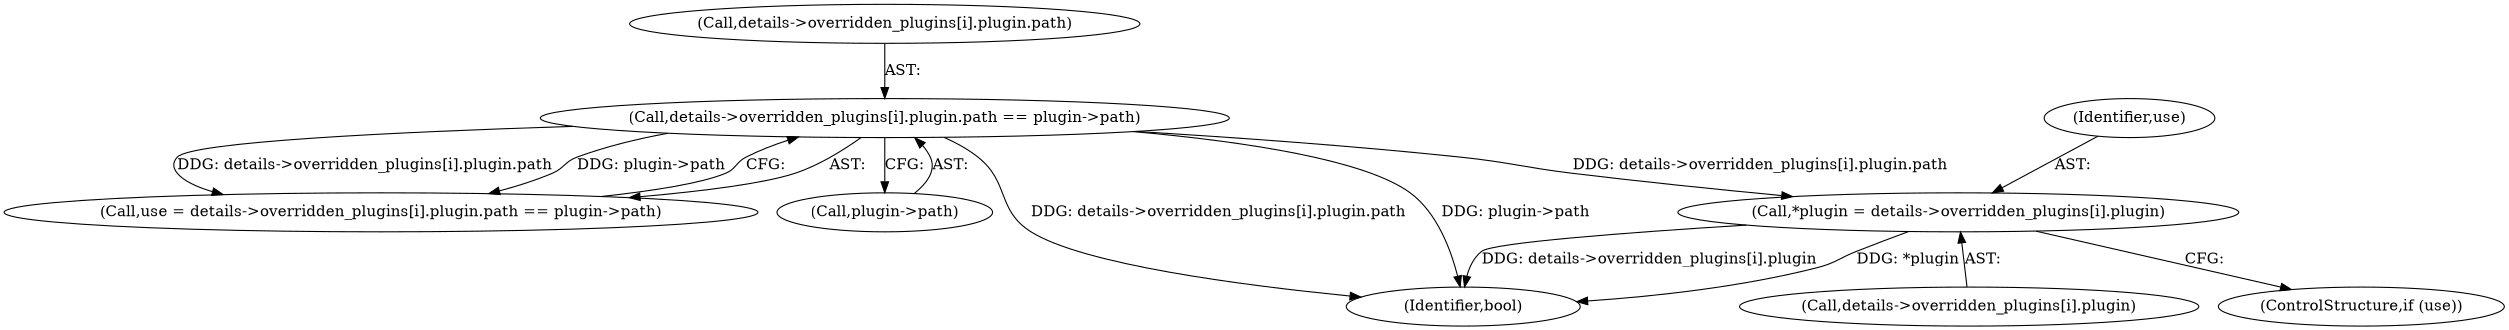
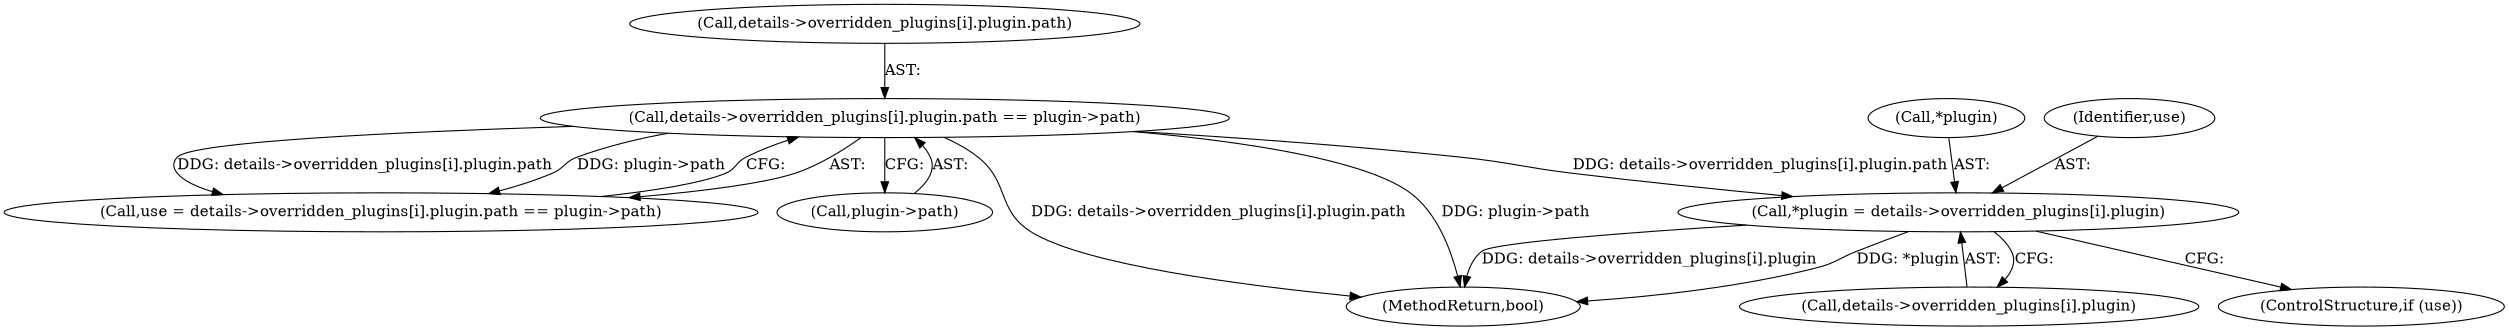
node "(Call,*plugin)": added
edge "(Call,*plugin = details->overridden_plugins[i].plugin)" -> "(Call,details->overridden_plugins[i].plugin)": added, label "CFG:"
node "(Identifier,bool)": label "(Identifier,bool)" -> "(MethodReturn,bool)"
